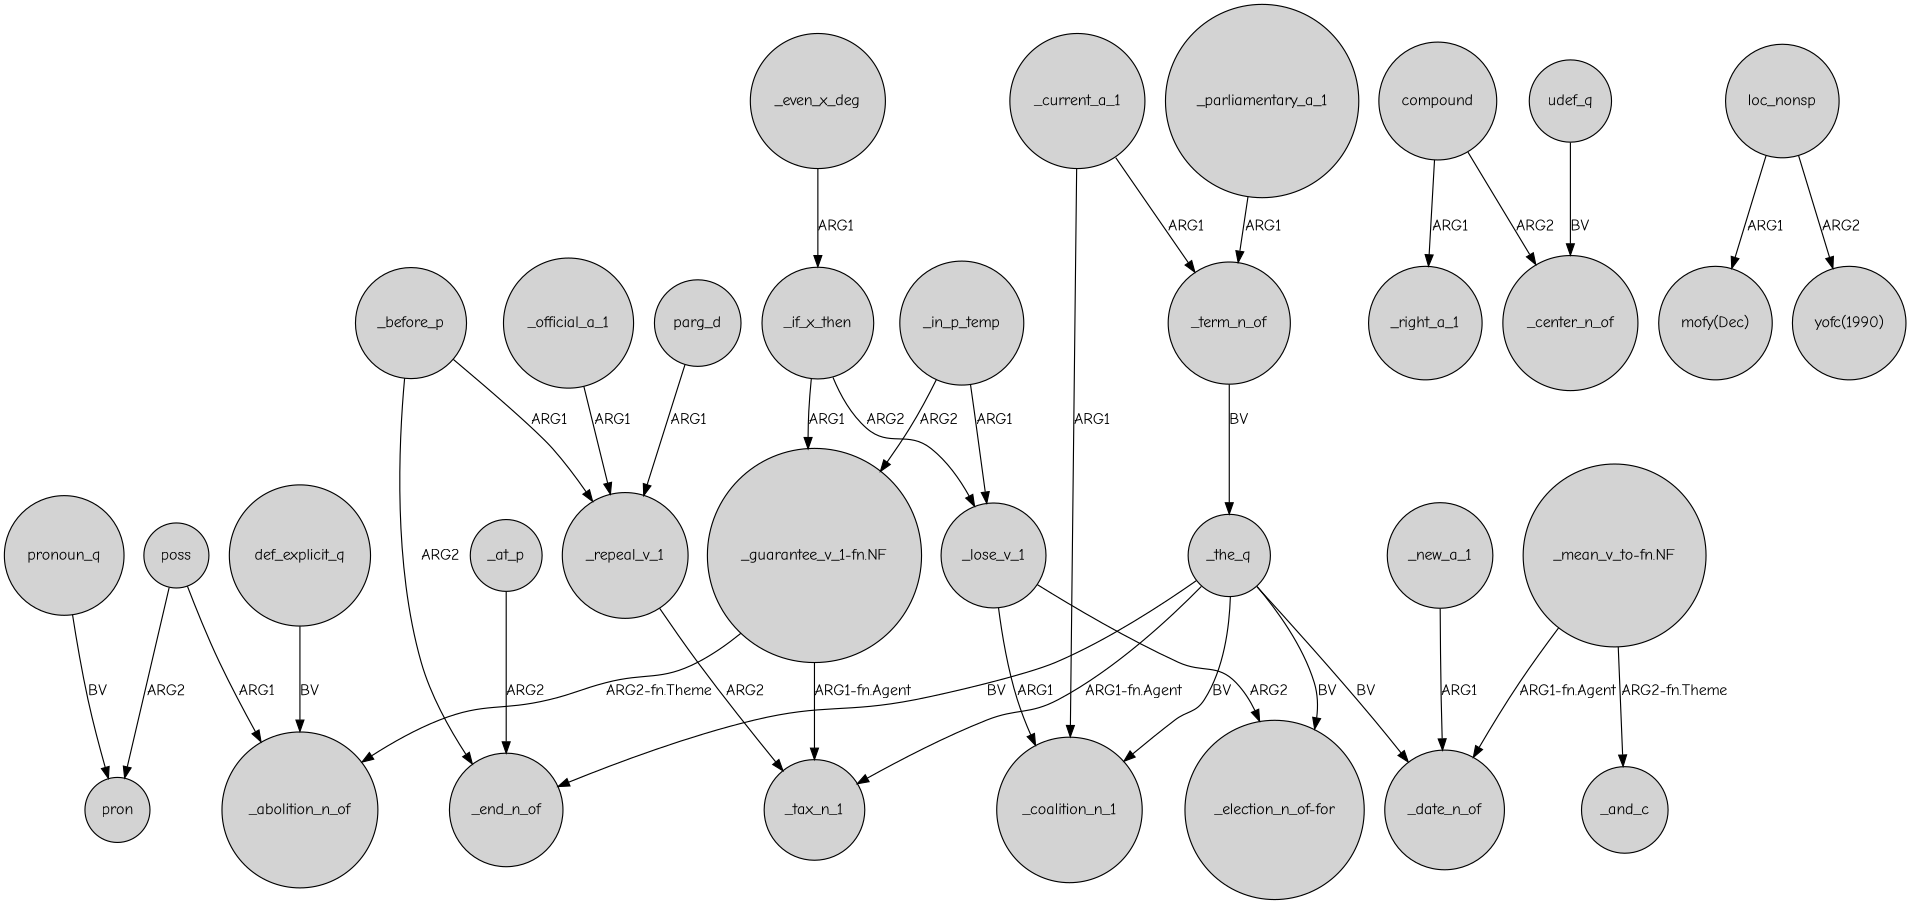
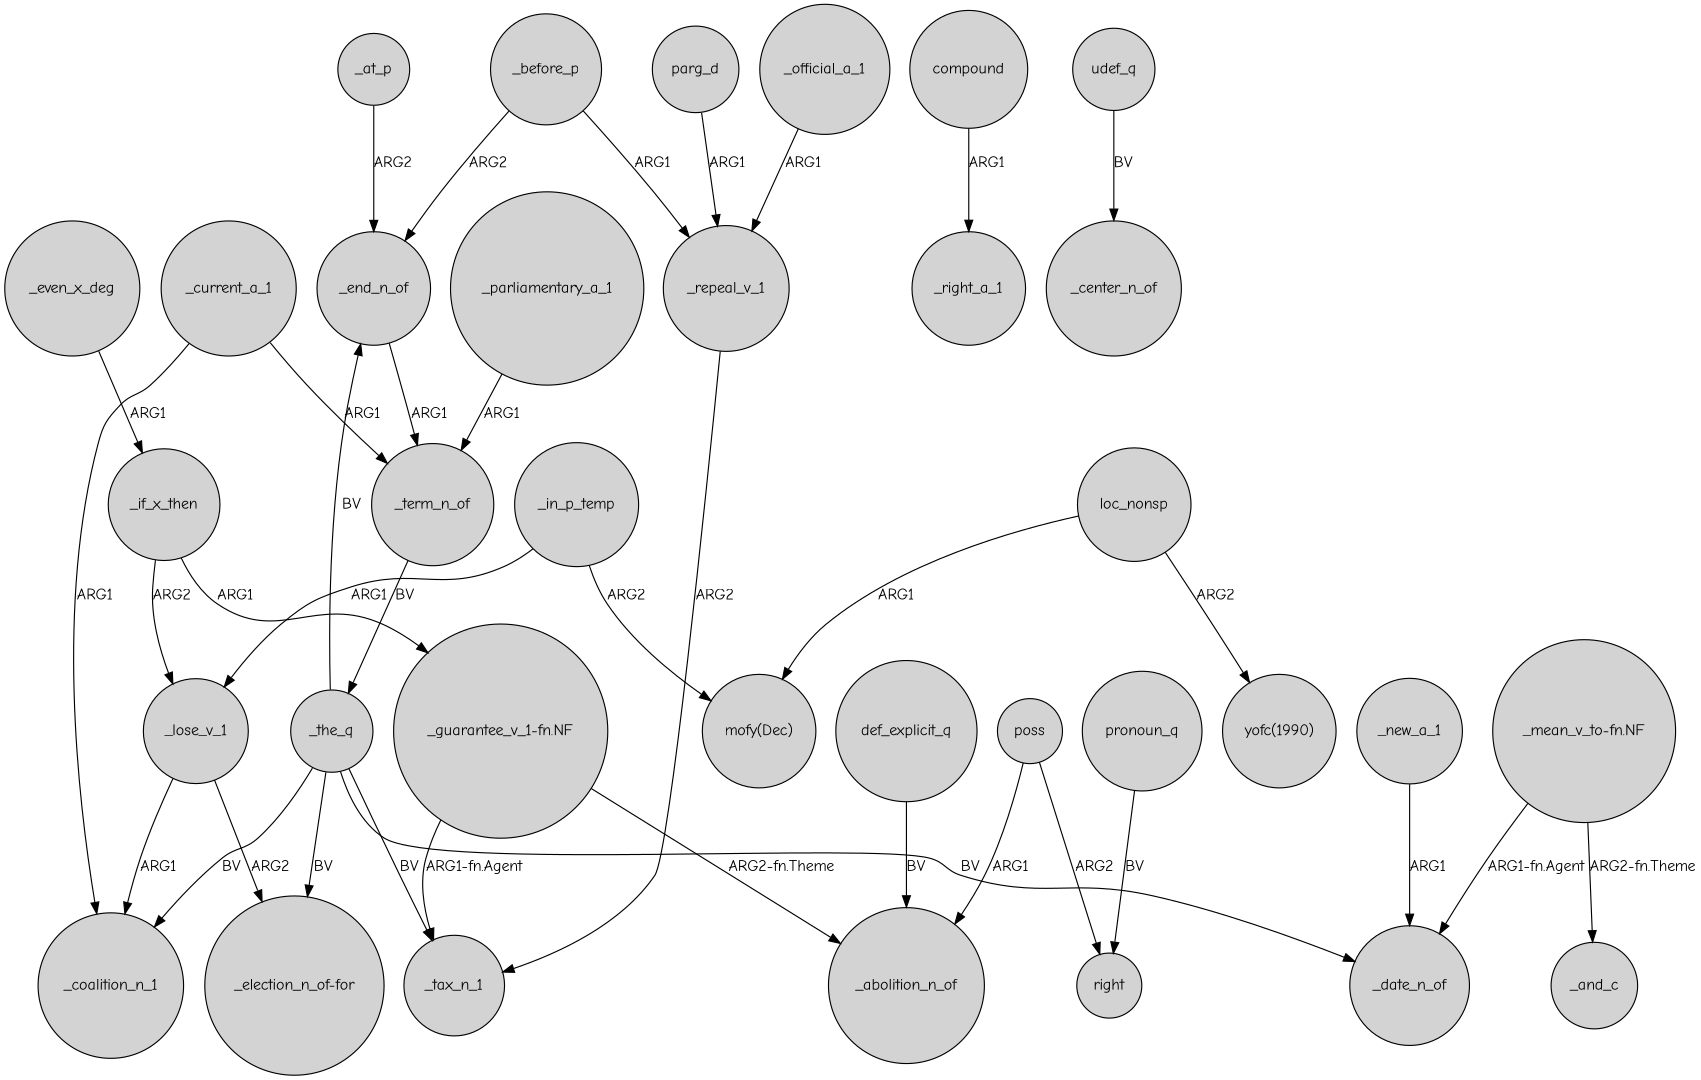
edge "compound" -> "_center_n_of": removed, label "ARG2"
edge "_end_n_of" -> "_term_n_of": added, label "ARG1"
edge "_in_p_temp" -> "_guarantee_v_1-fn.NF": now "_in_p_temp" -> "mofy(Dec)"
edge "_the_q" -> "_tax_n_1": label "ARG1-fn.Agent" -> "BV"
node "pron": label "pron" -> "right"
